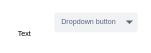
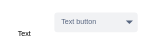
node "Dropdown button": label "Dropdown button" -> "Text button"
